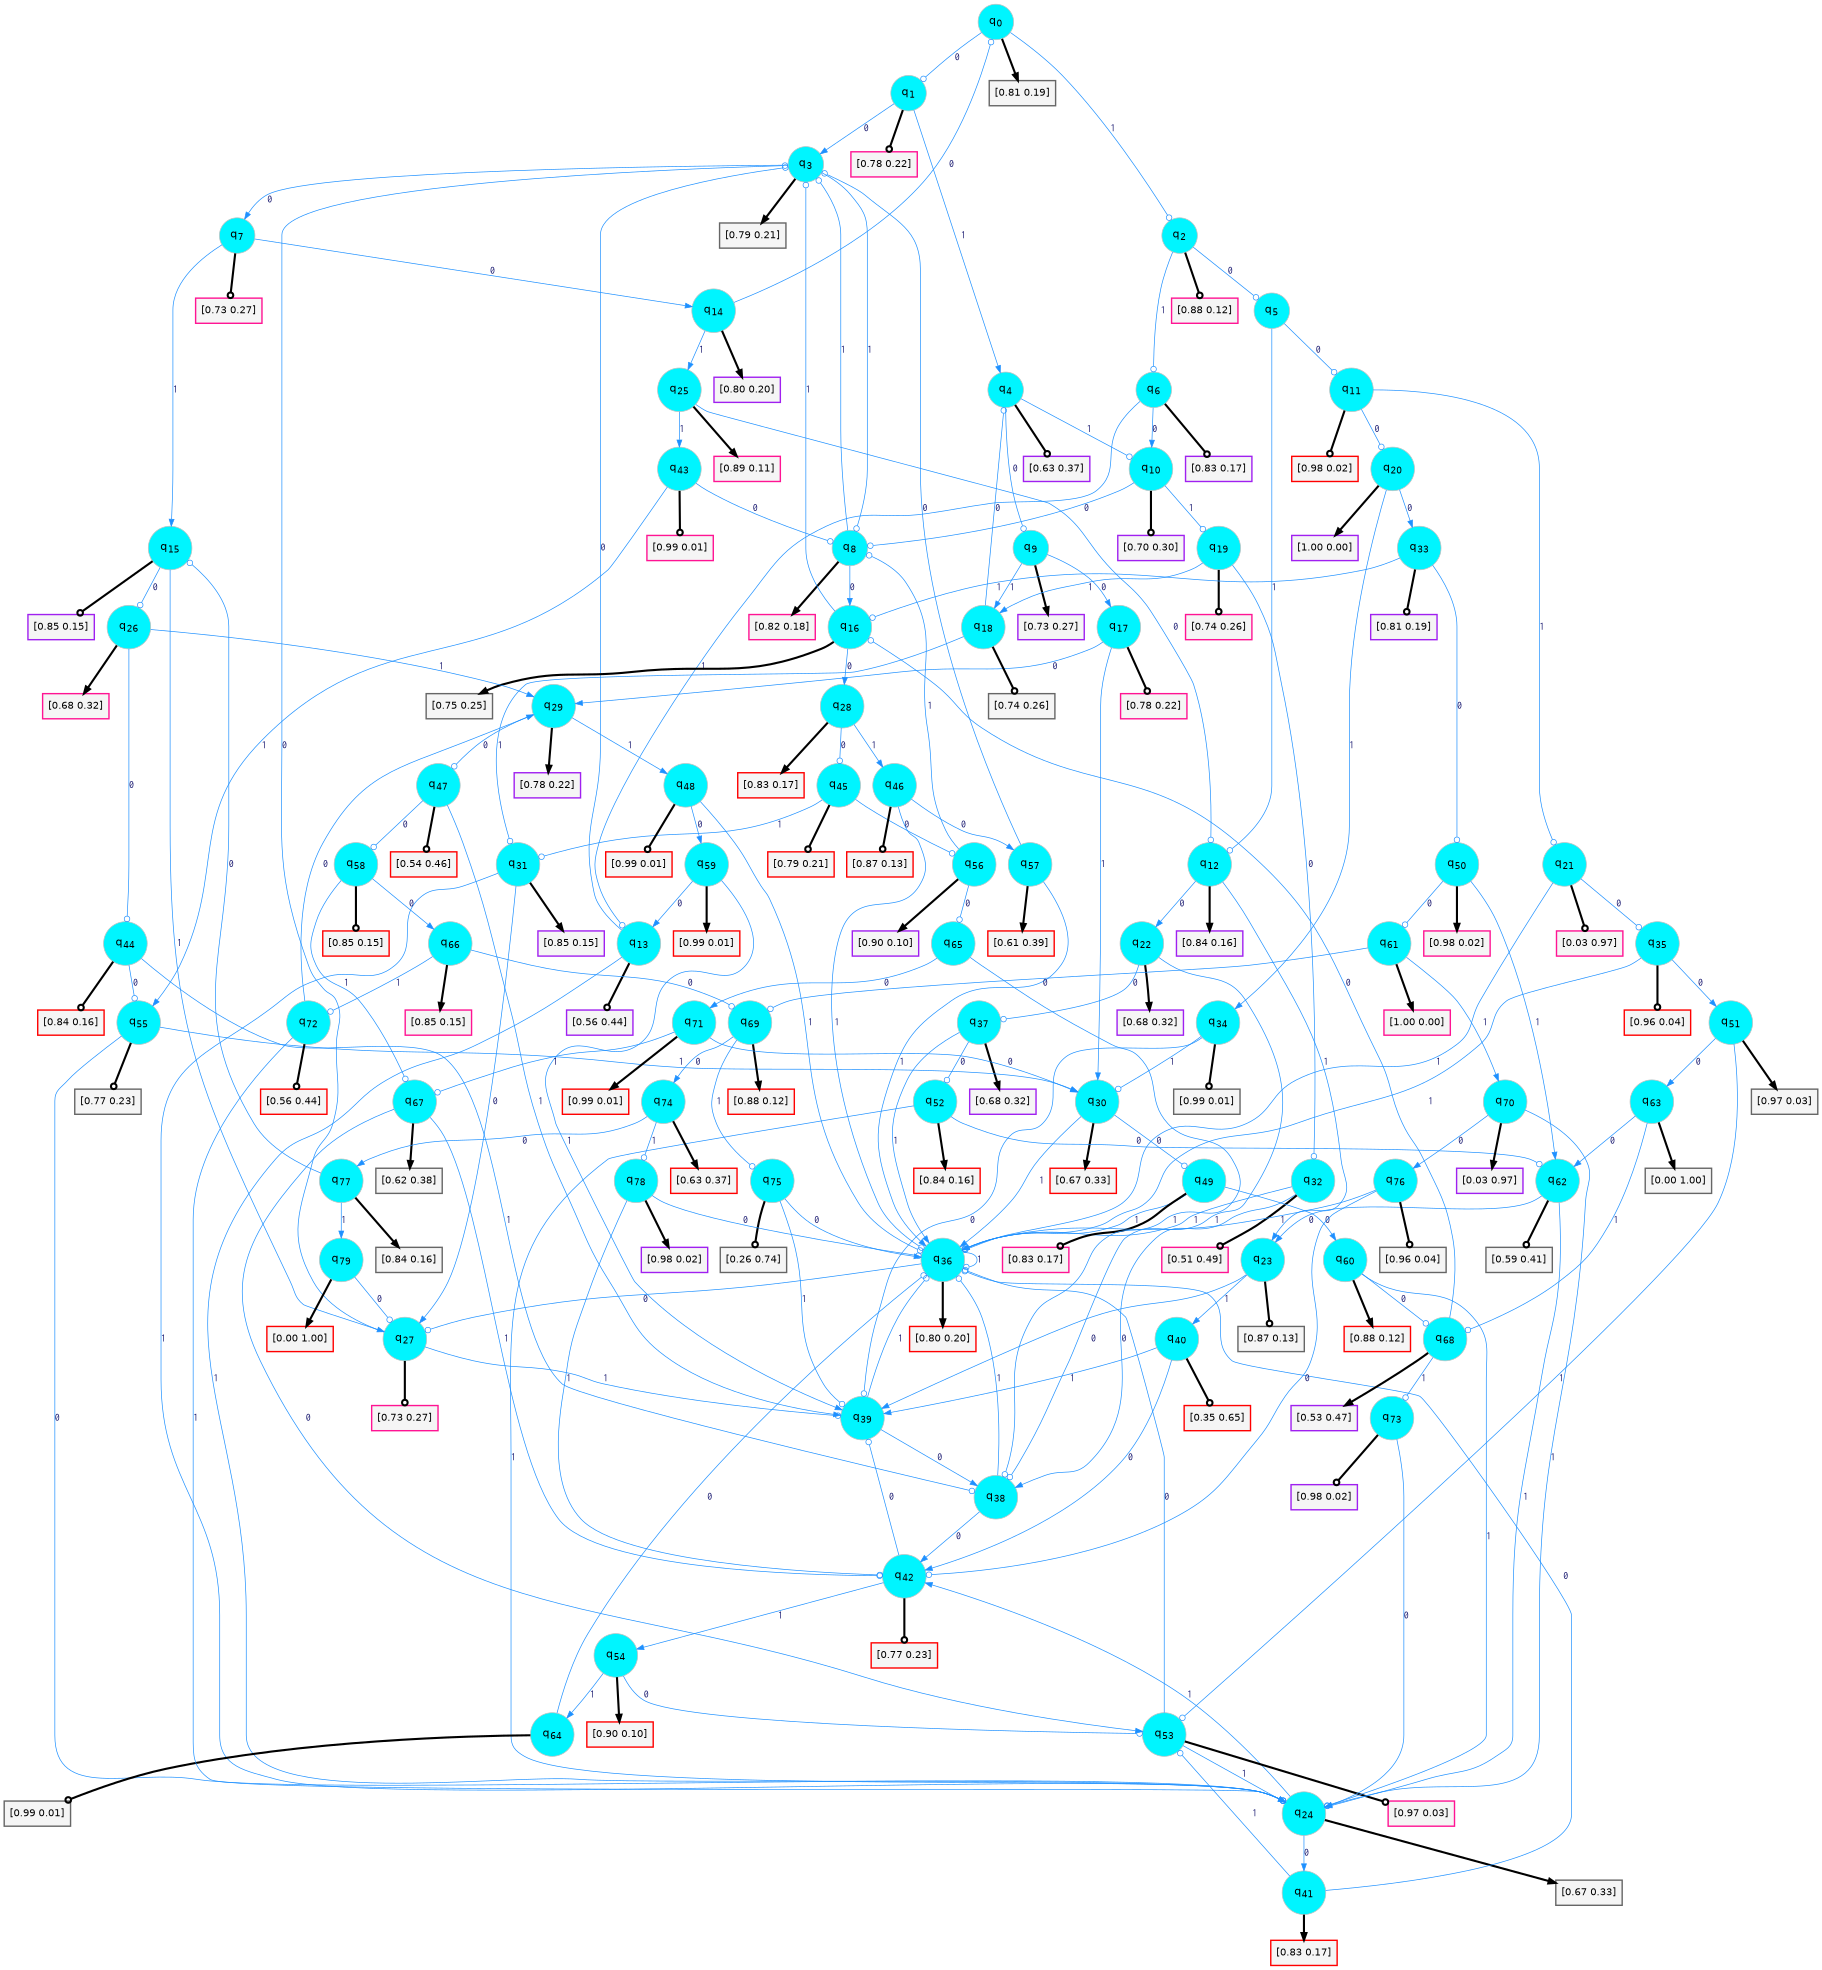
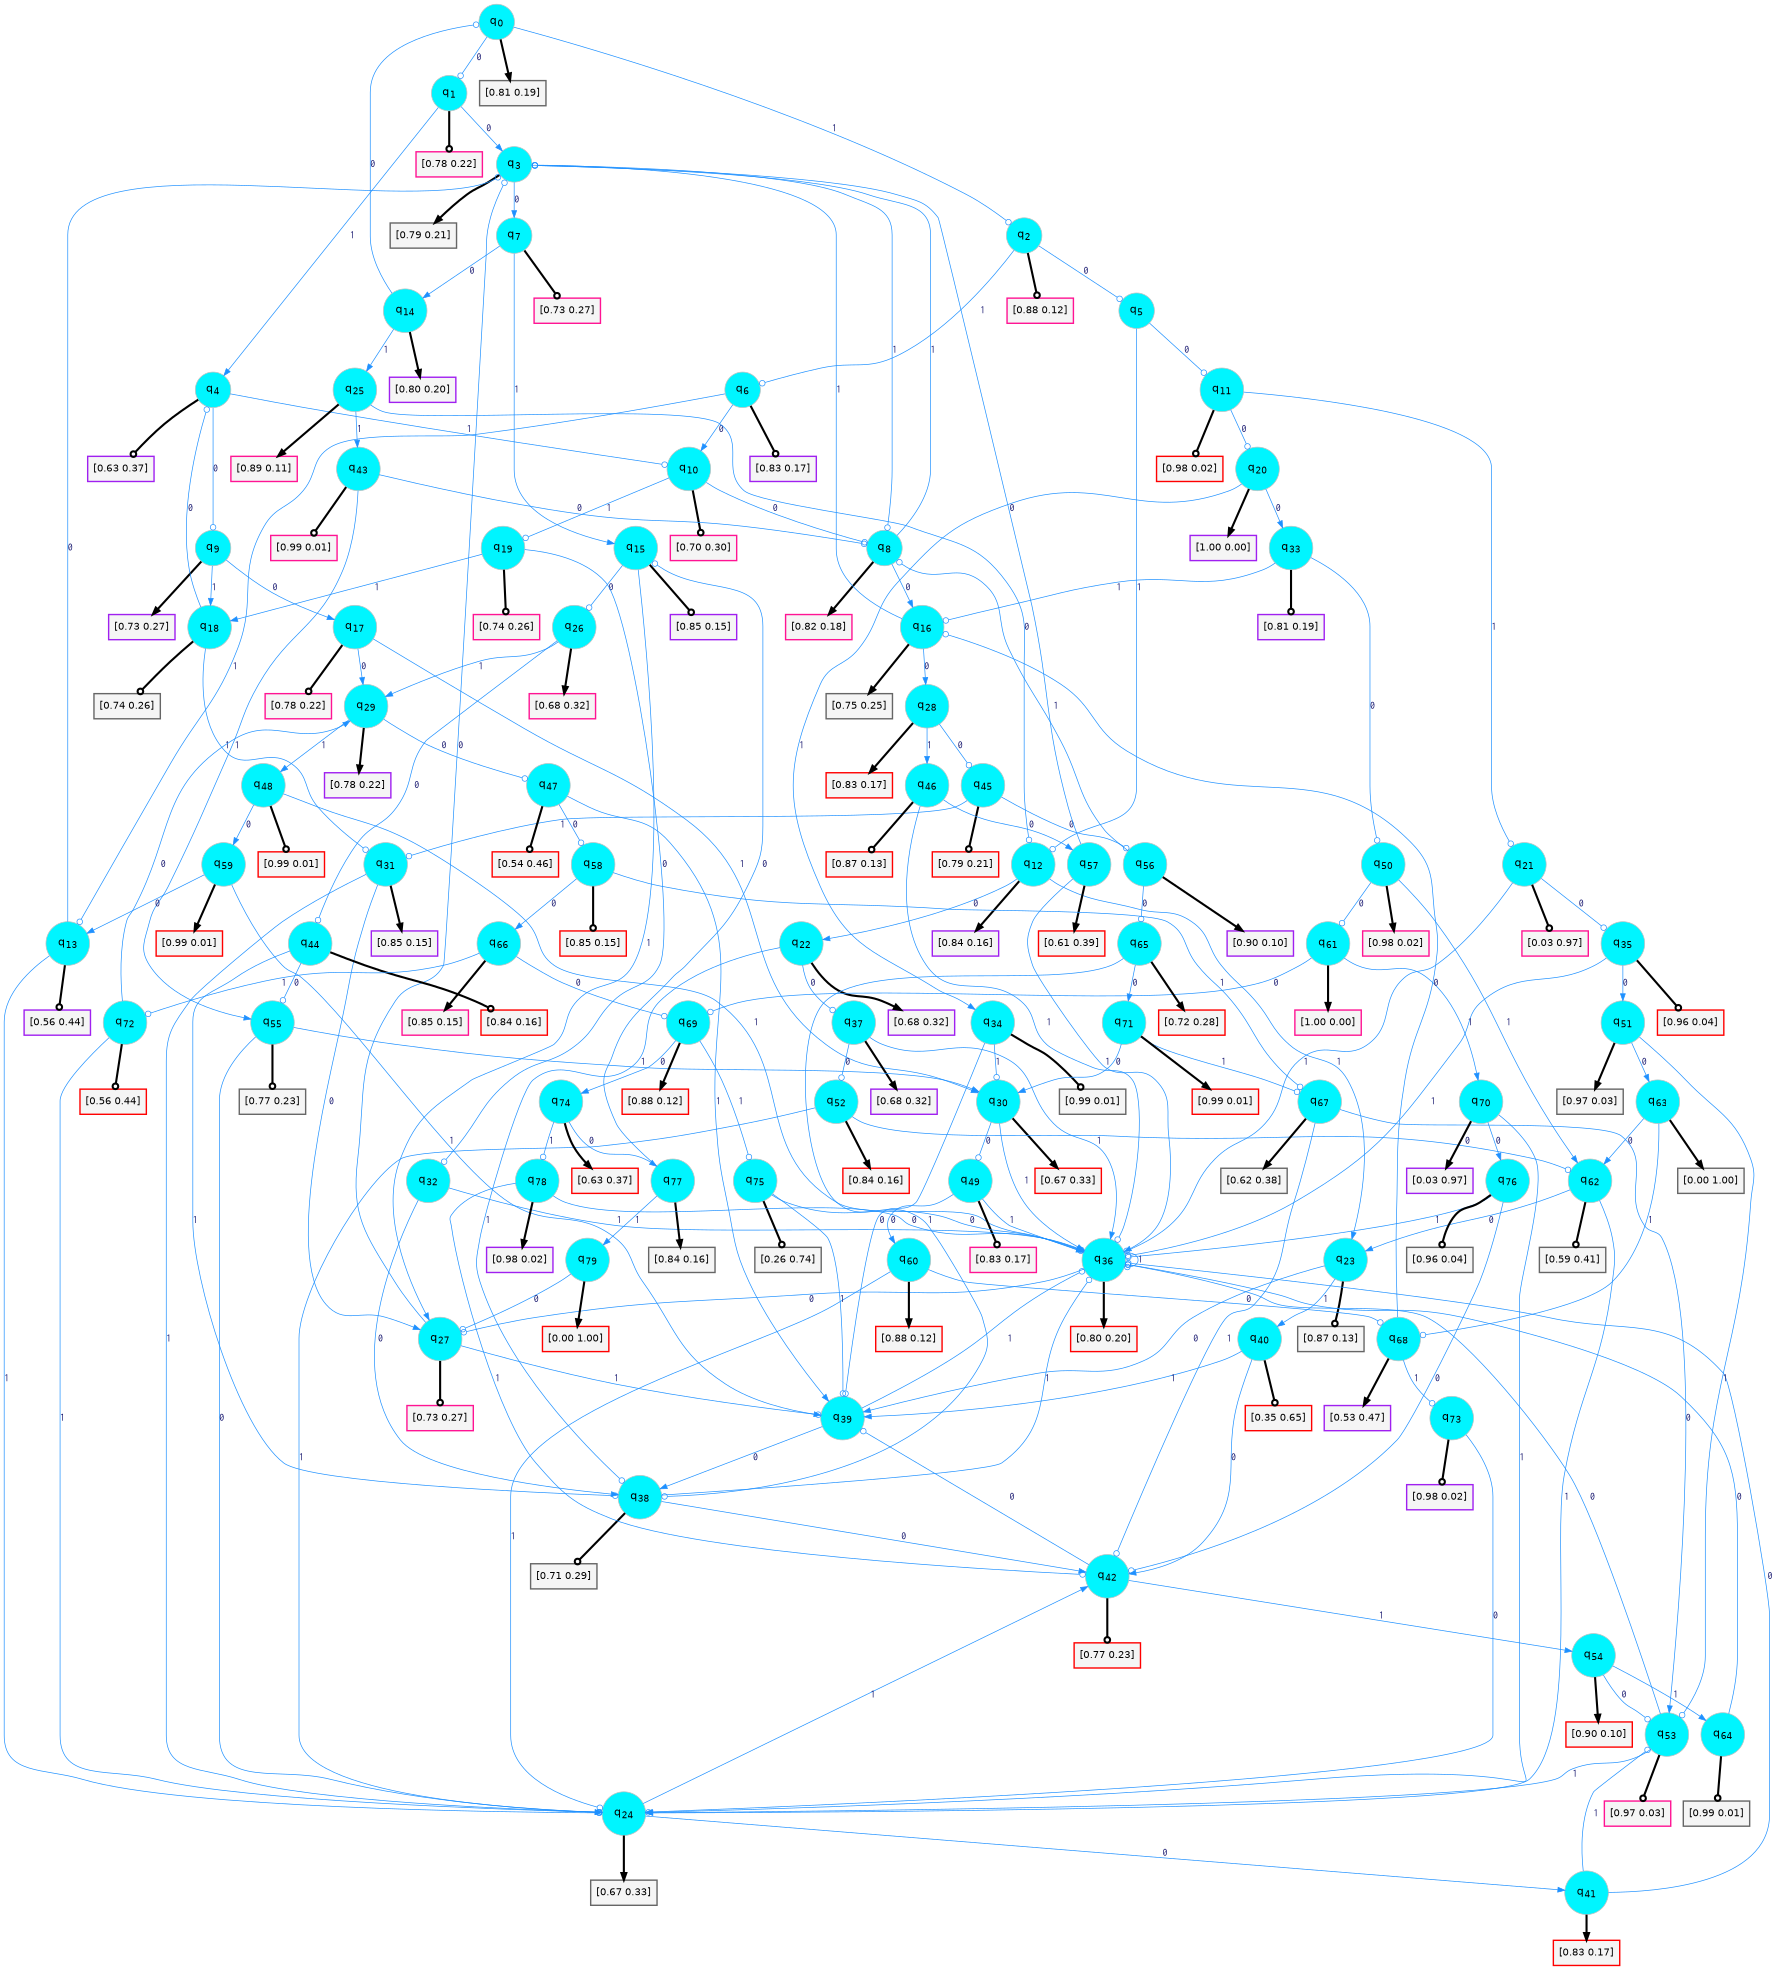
node "[0.70 0.30]": color purple -> deeppink
node "[0.72 0.28]": added
node "[0.51 0.49]": removed
node "[0.71 0.29]": added
